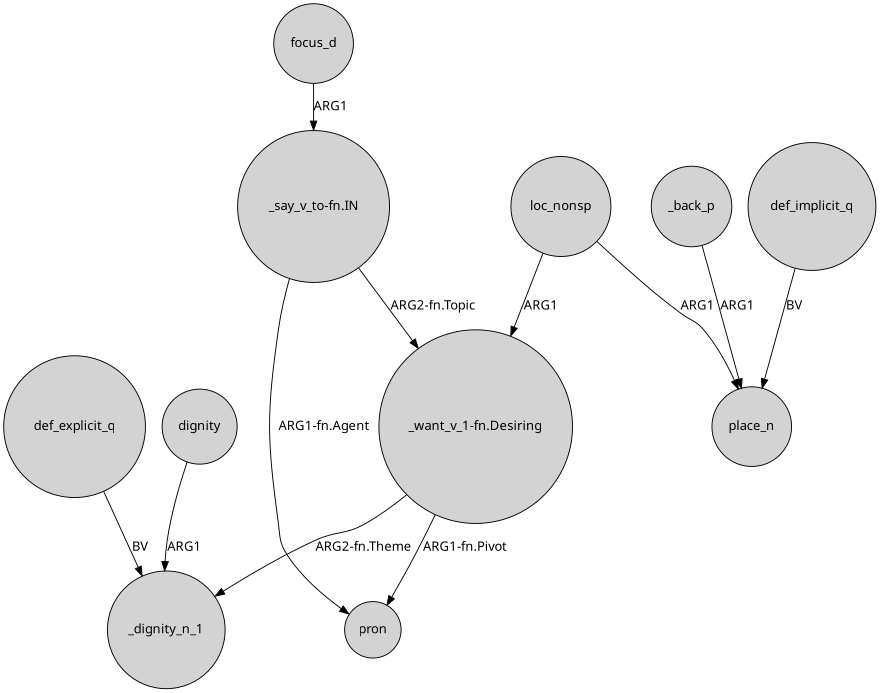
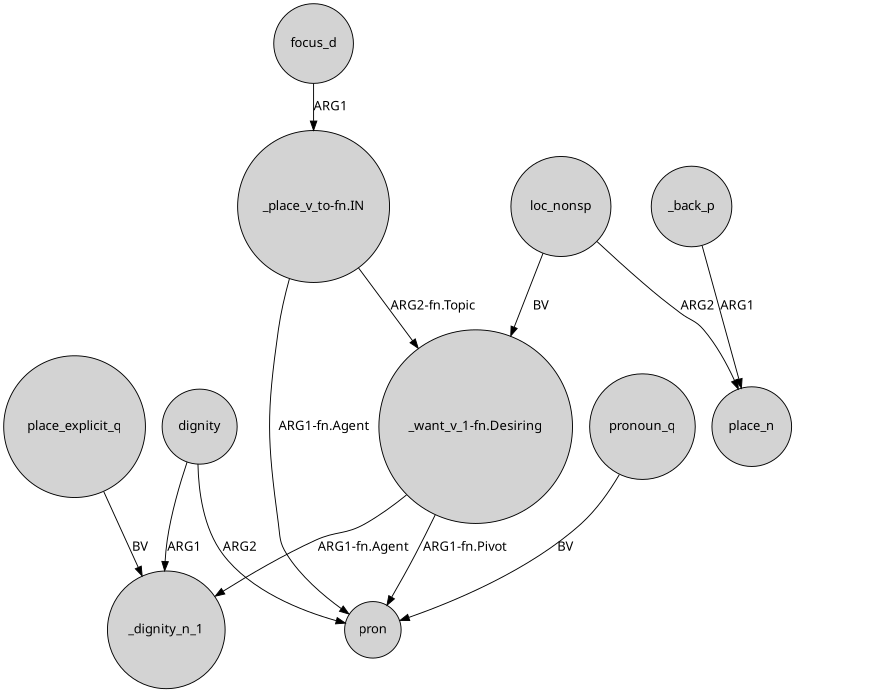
node "_say_v_to-fn.IN": label "_say_v_to-fn.IN" -> "_place_v_to-fn.IN"
node "def_implicit_q": removed
edge "loc_nonsp" -> "_want_v_1-fn.Desiring": label "ARG1" -> "BV"
edge "loc_nonsp" -> "place_n": label "ARG1" -> "ARG2"
node "def_explicit_q": label "def_explicit_q" -> "place_explicit_q"
node "pronoun_q": added
edge "_want_v_1-fn.Desiring" -> "_dignity_n_1": label "ARG2-fn.Theme" -> "ARG1-fn.Agent"
edge "dignity" -> "pron": added, label "ARG2"
